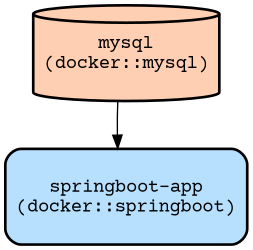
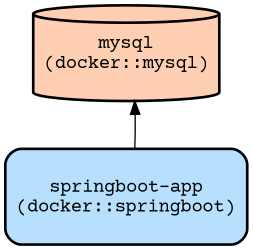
edge "mysql (docker::mysql)" -> "springboot-app (docker::springboot)": reversed
